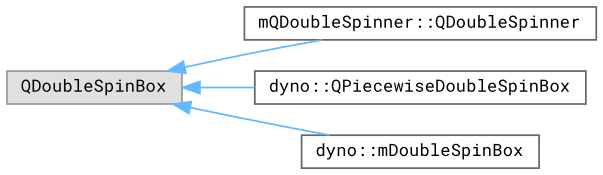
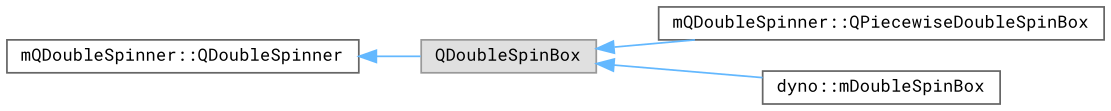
edge "mQDoubleSpinner::QDoubleSpinner" -> "QDoubleSpinBox": reversed
node "dyno::QPiecewiseDoubleSpinBox": label "dyno::QPiecewiseDoubleSpinBox" -> "mQDoubleSpinner::QPiecewiseDoubleSpinBox"
